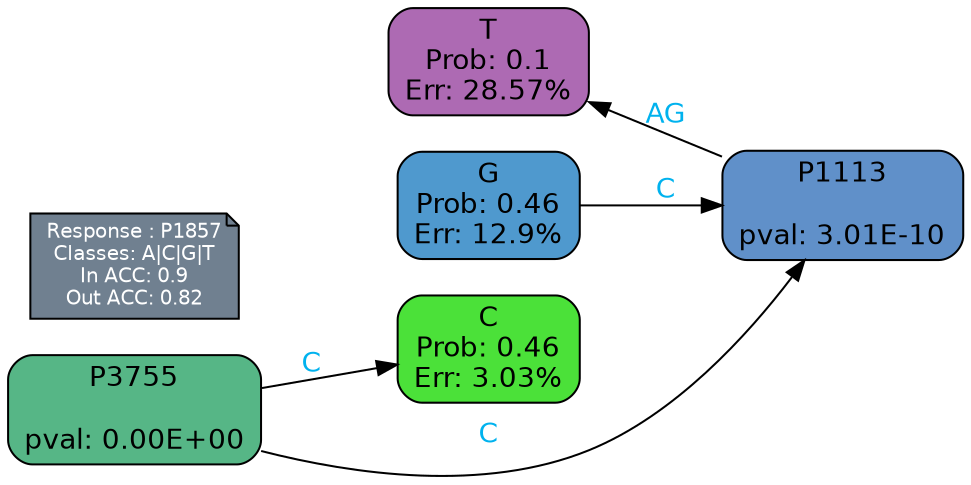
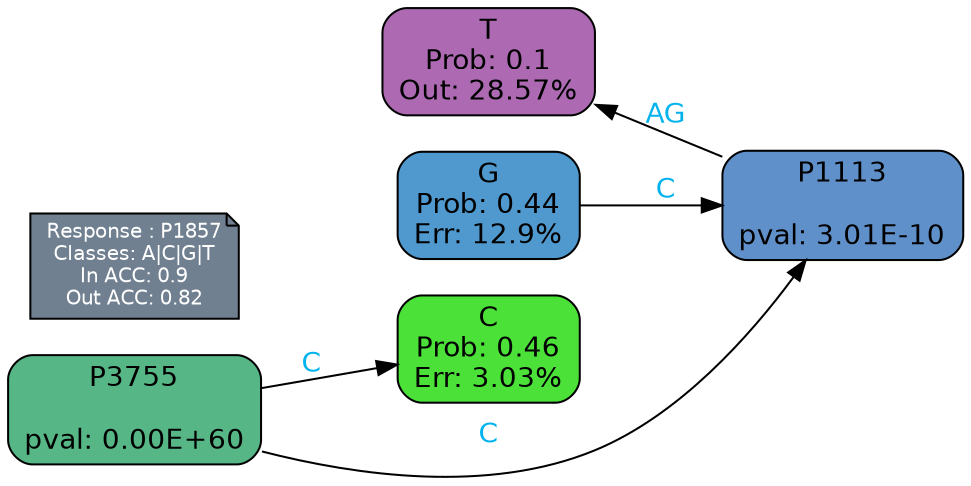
node "T Prob: 0.1 Err: 28.57%": label "T Prob: 0.1 Err: 28.57%" -> "T Prob: 0.1 Out: 28.57%"
node "G Prob: 0.46 Err: 12.9%": label "G Prob: 0.46 Err: 12.9%" -> "G Prob: 0.44 Err: 12.9%"
node "P3755 pval: 0.00E+00": label "P3755 pval: 0.00E+00" -> "P3755 pval: 0.00E+60"
